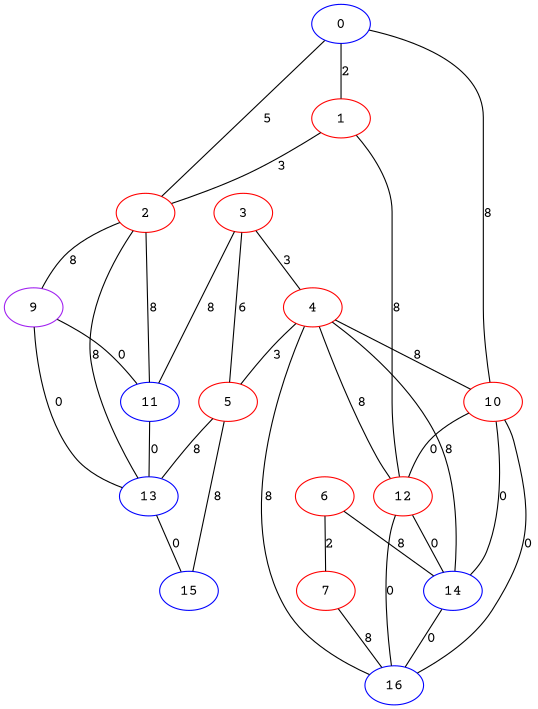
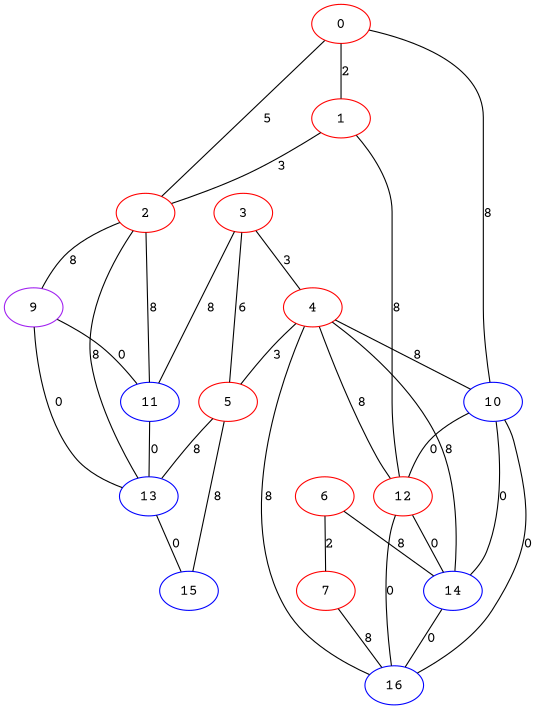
node "0": color blue -> red
node "10": color red -> blue
